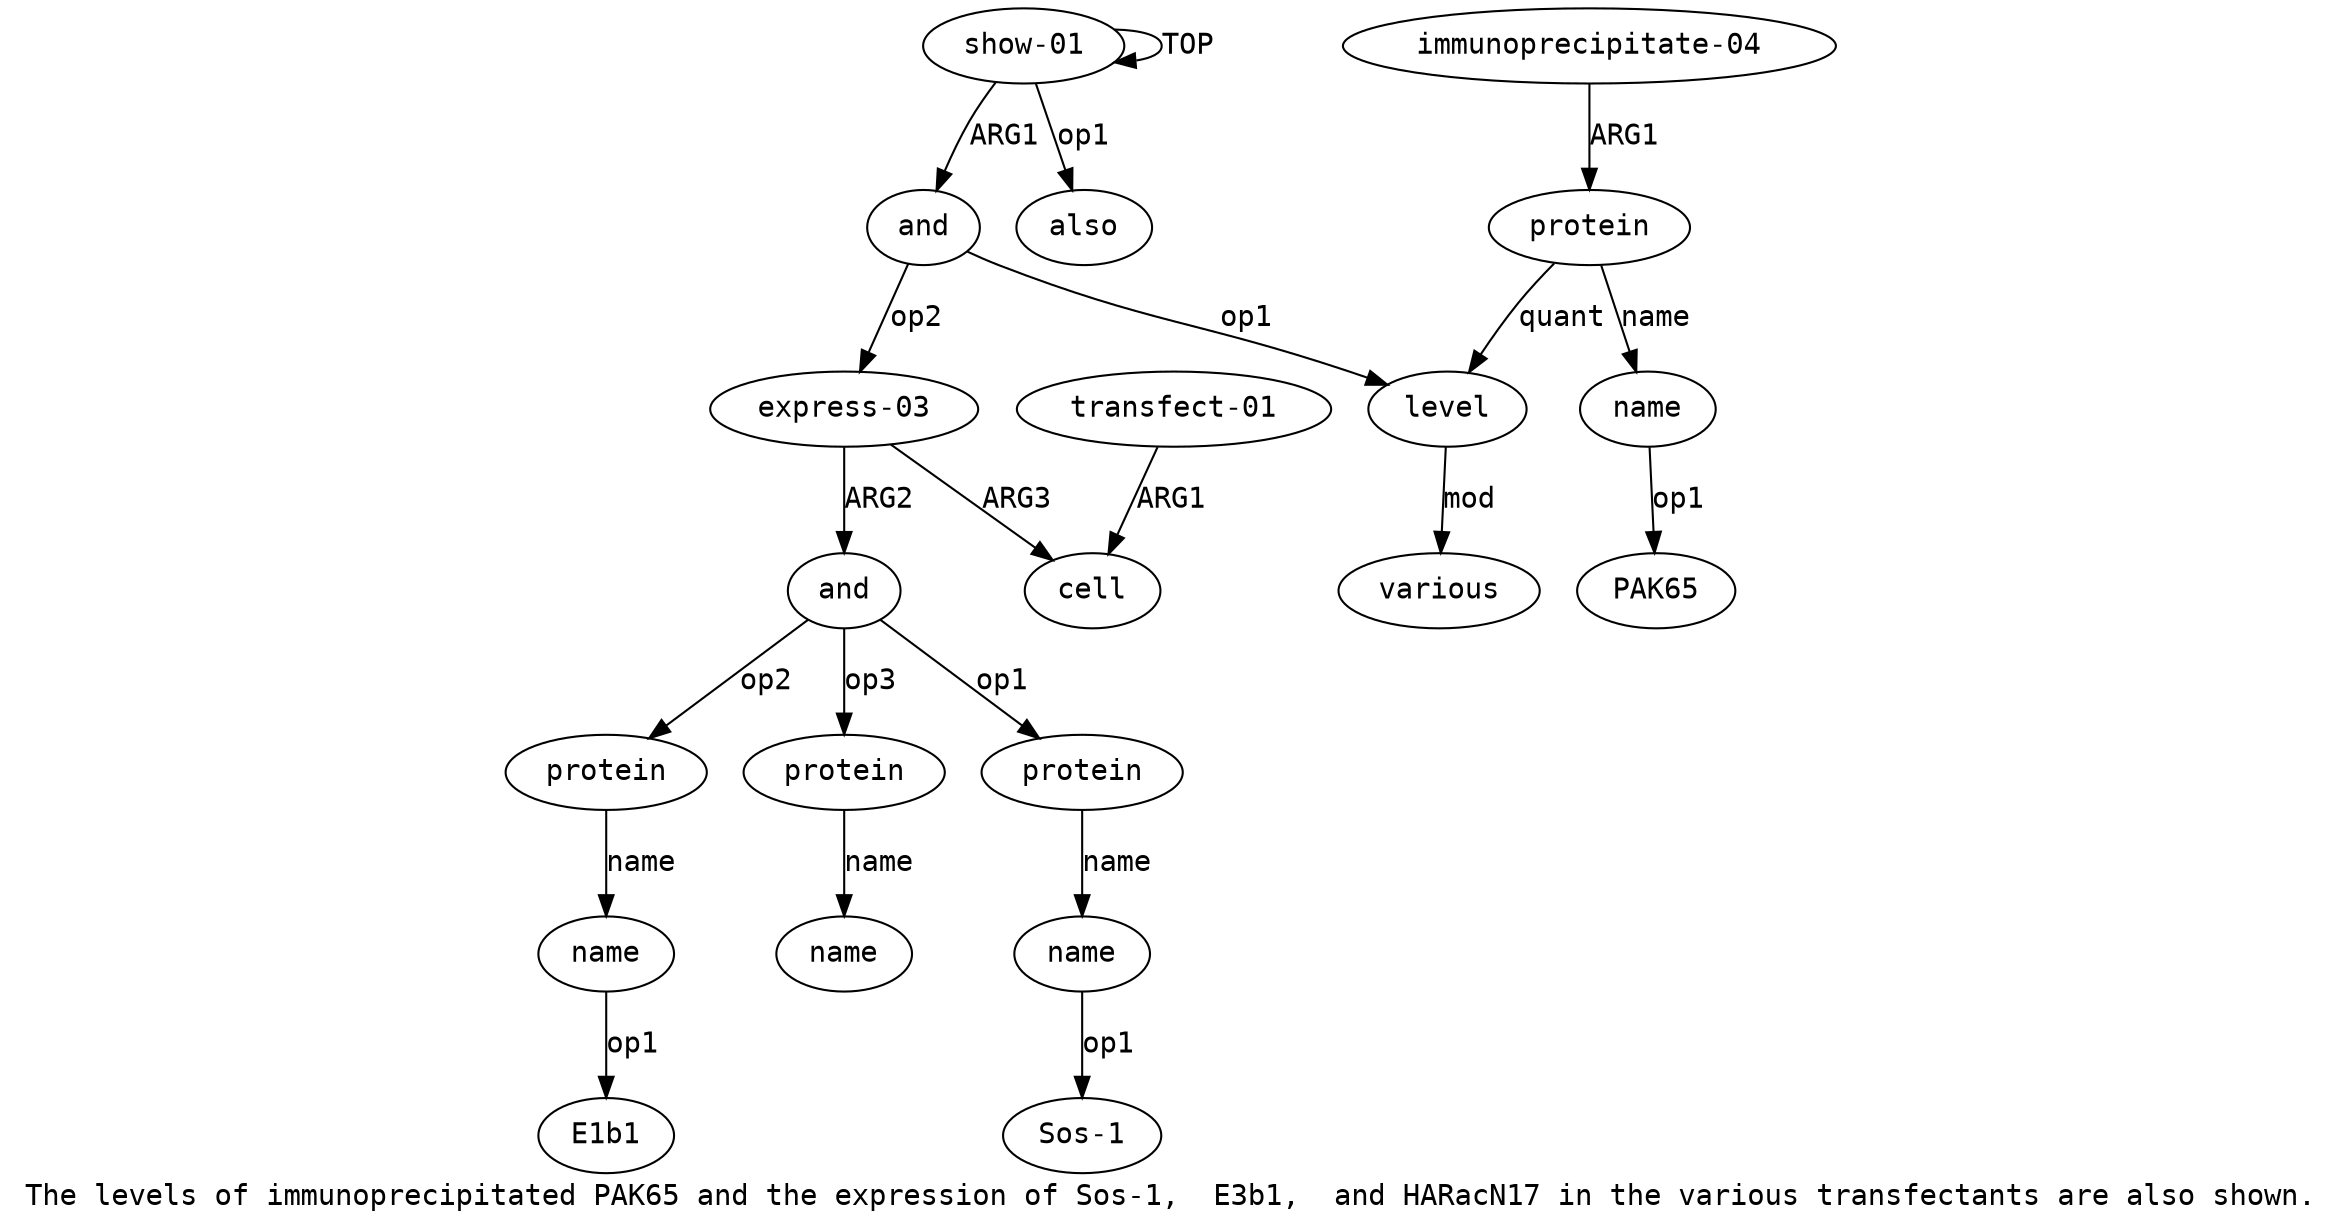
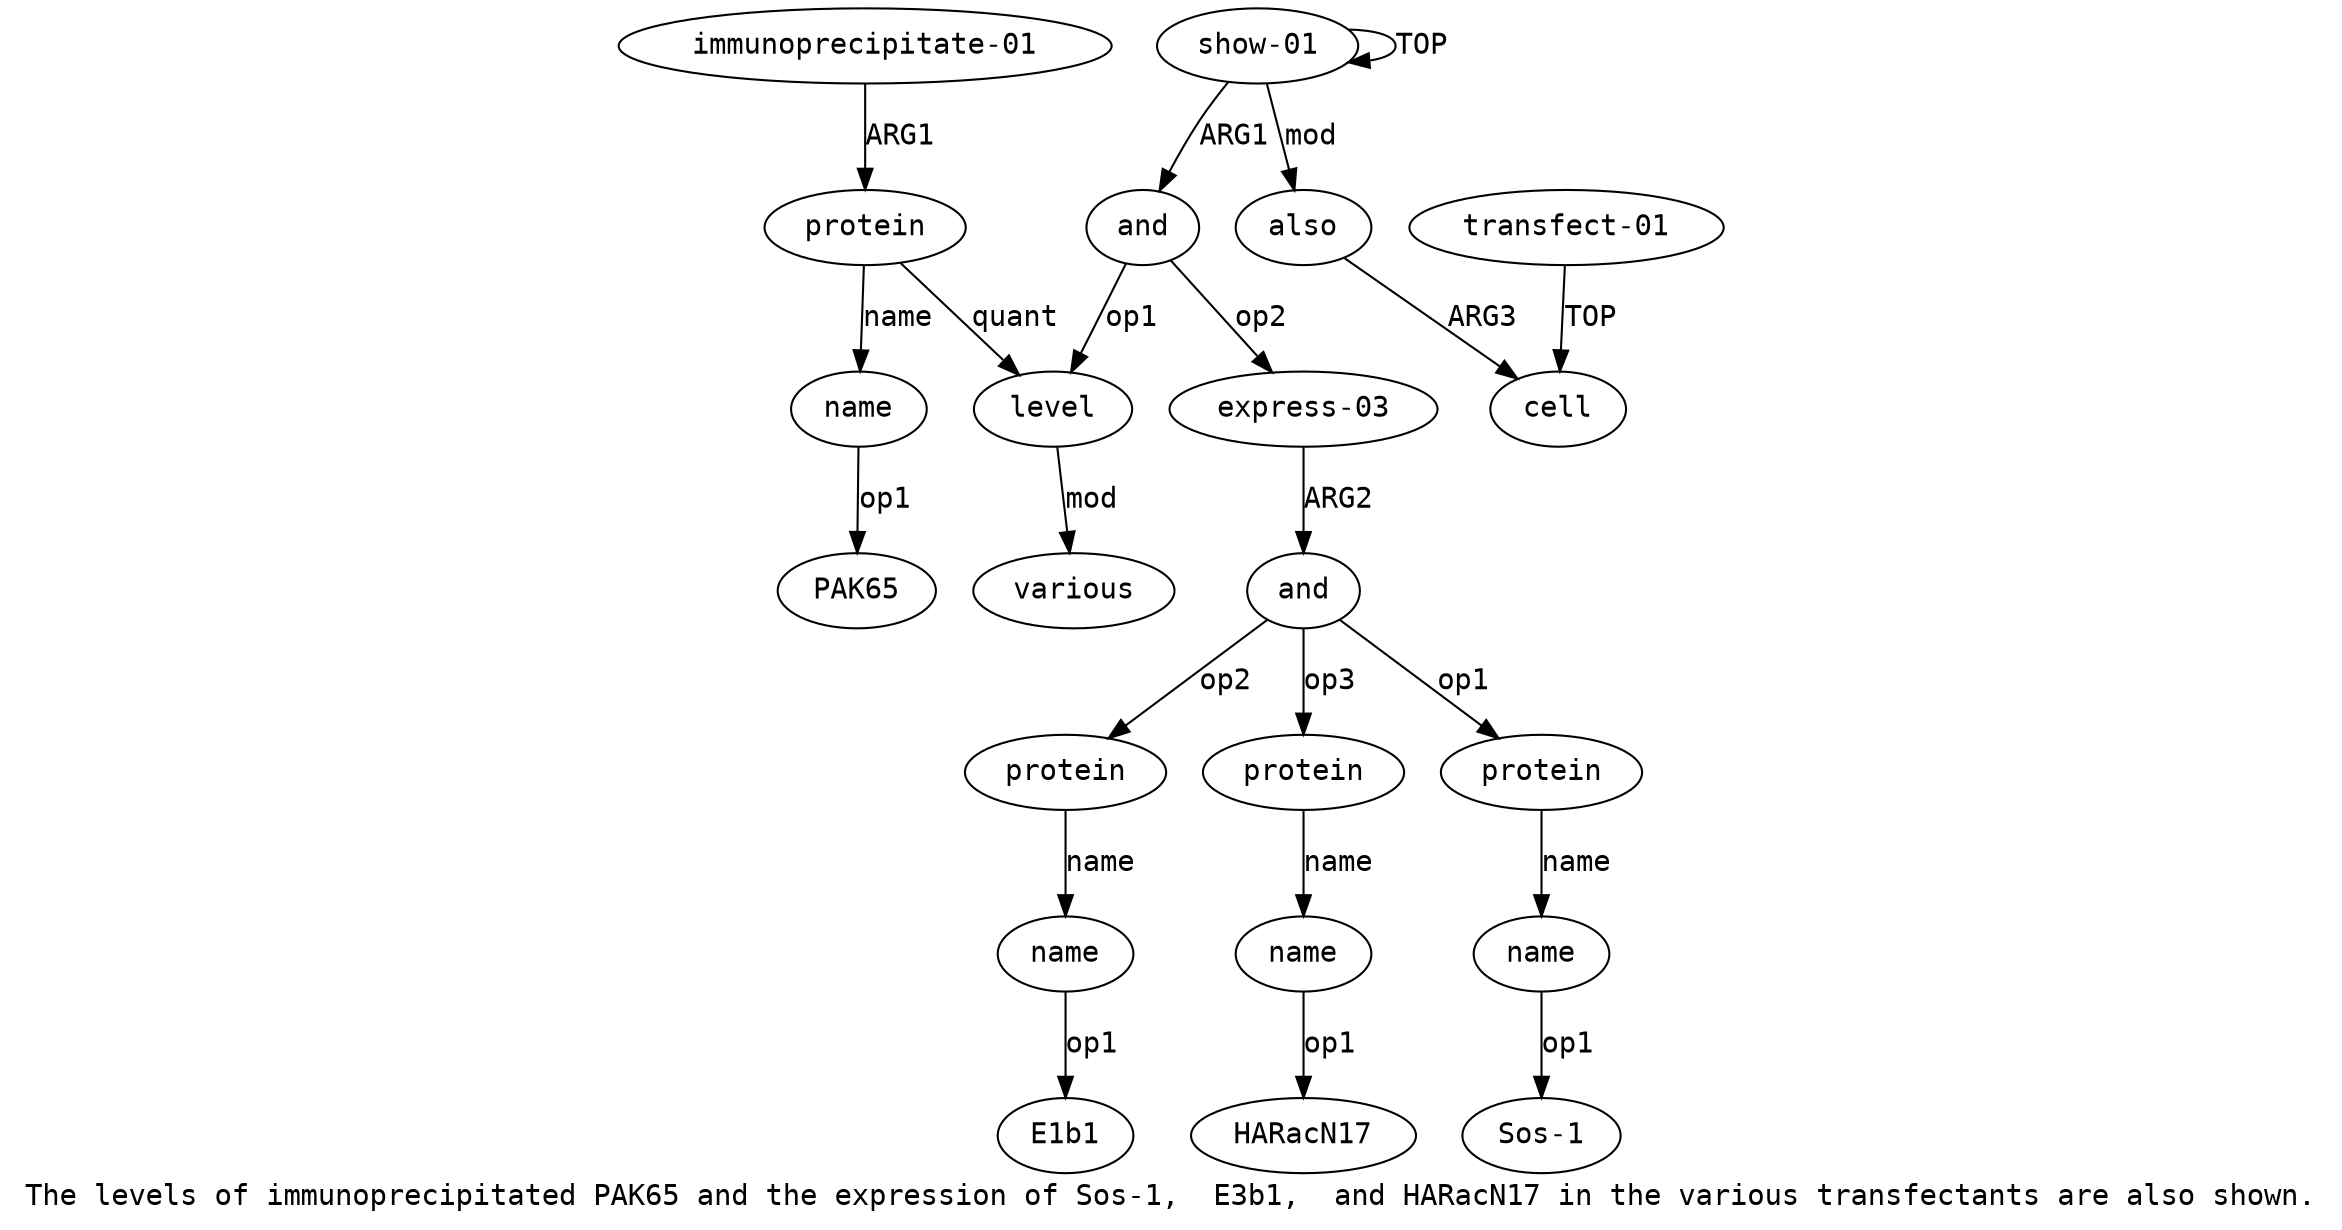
node "immunoprecipitate-04": label "immunoprecipitate-04" -> "immunoprecipitate-01"
edge "show-01" -> "also": label "op1" -> "mod"
edge "express-03" -> "cell": now "also" -> "cell"
edge "transfect-01" -> "cell": label "ARG1" -> "TOP"
node "HARacN17": added
